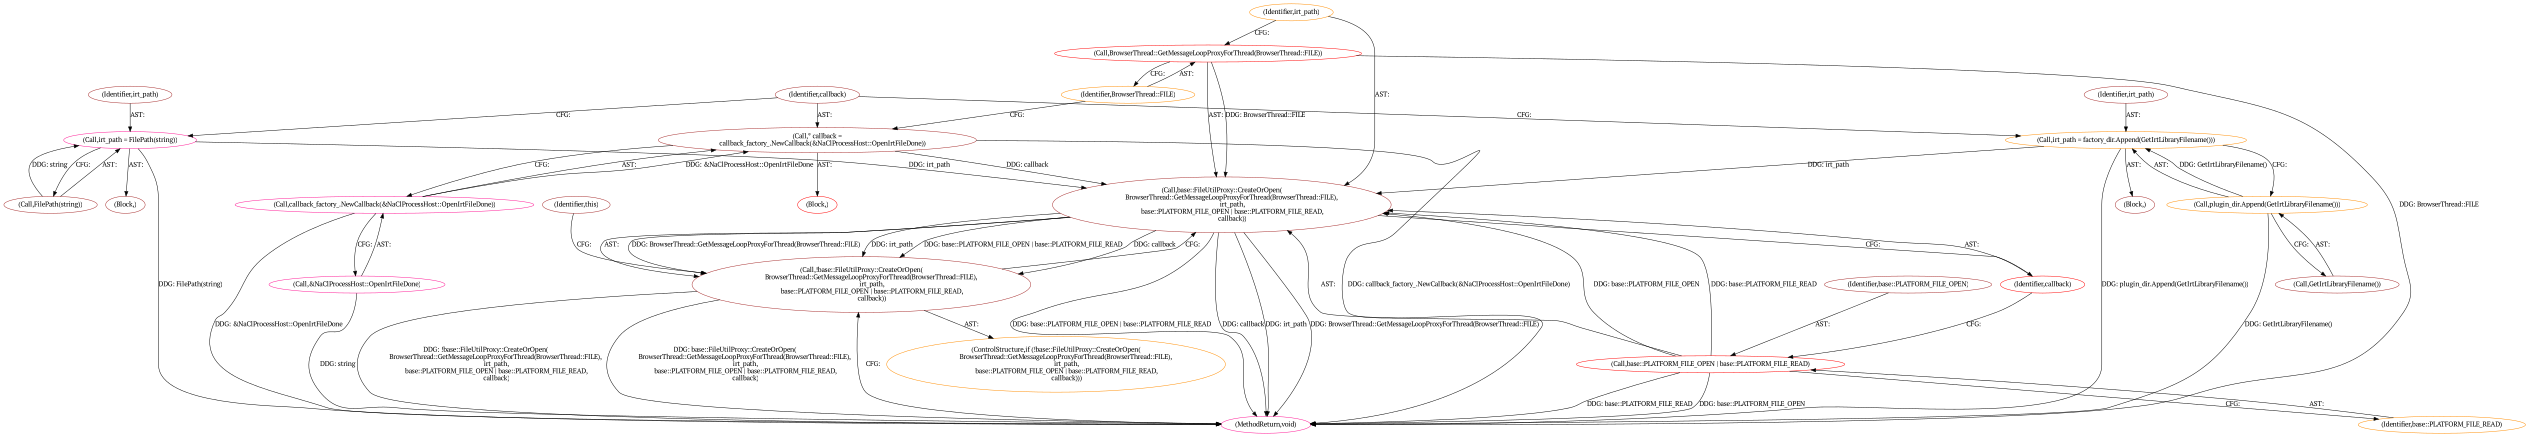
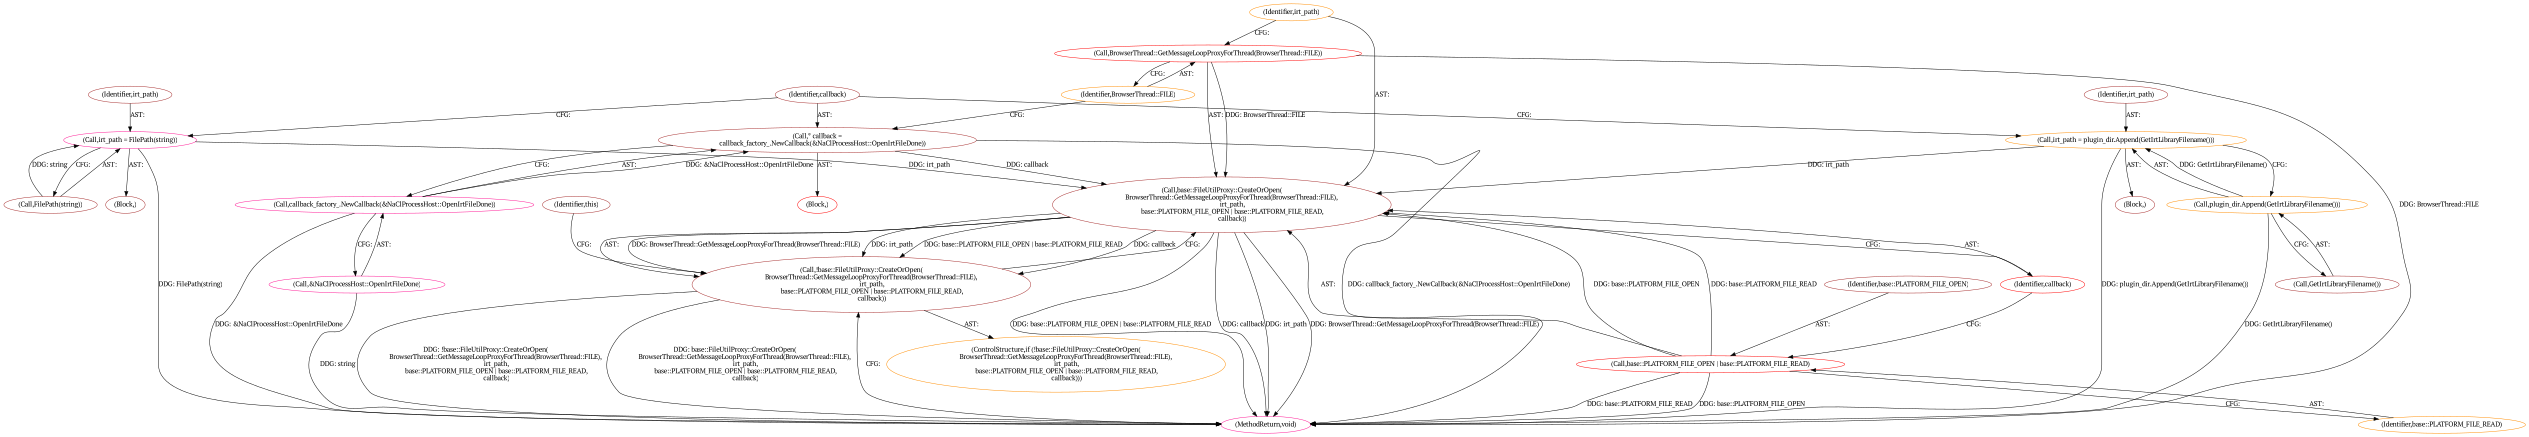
node "(Call,irt_path = factory_dir.Append(GetIrtLibraryFilename()))": label "(Call,irt_path = factory_dir.Append(GetIrtLibraryFilename()))" -> "(Call,irt_path = plugin_dir.Append(GetIrtLibraryFilename()))"
